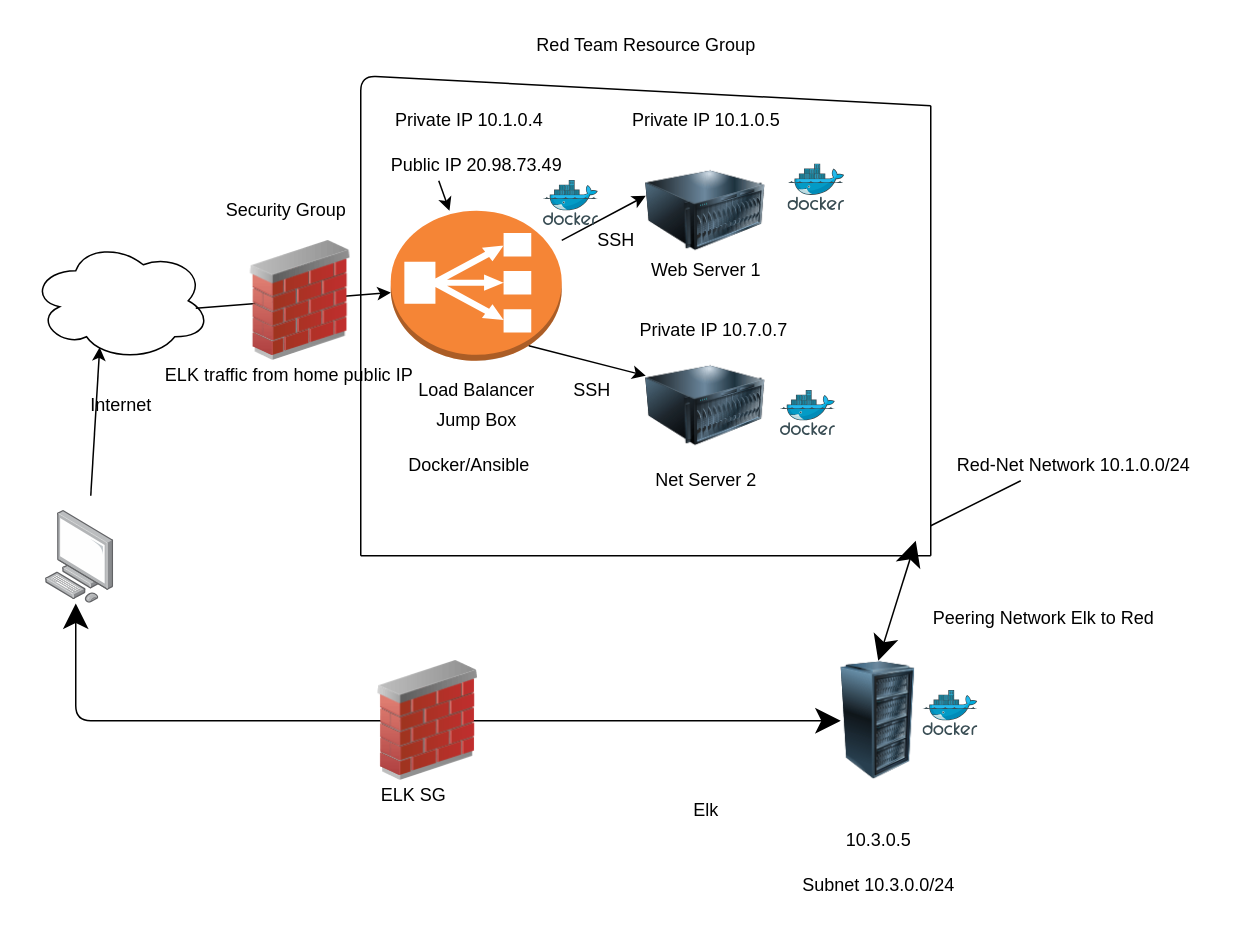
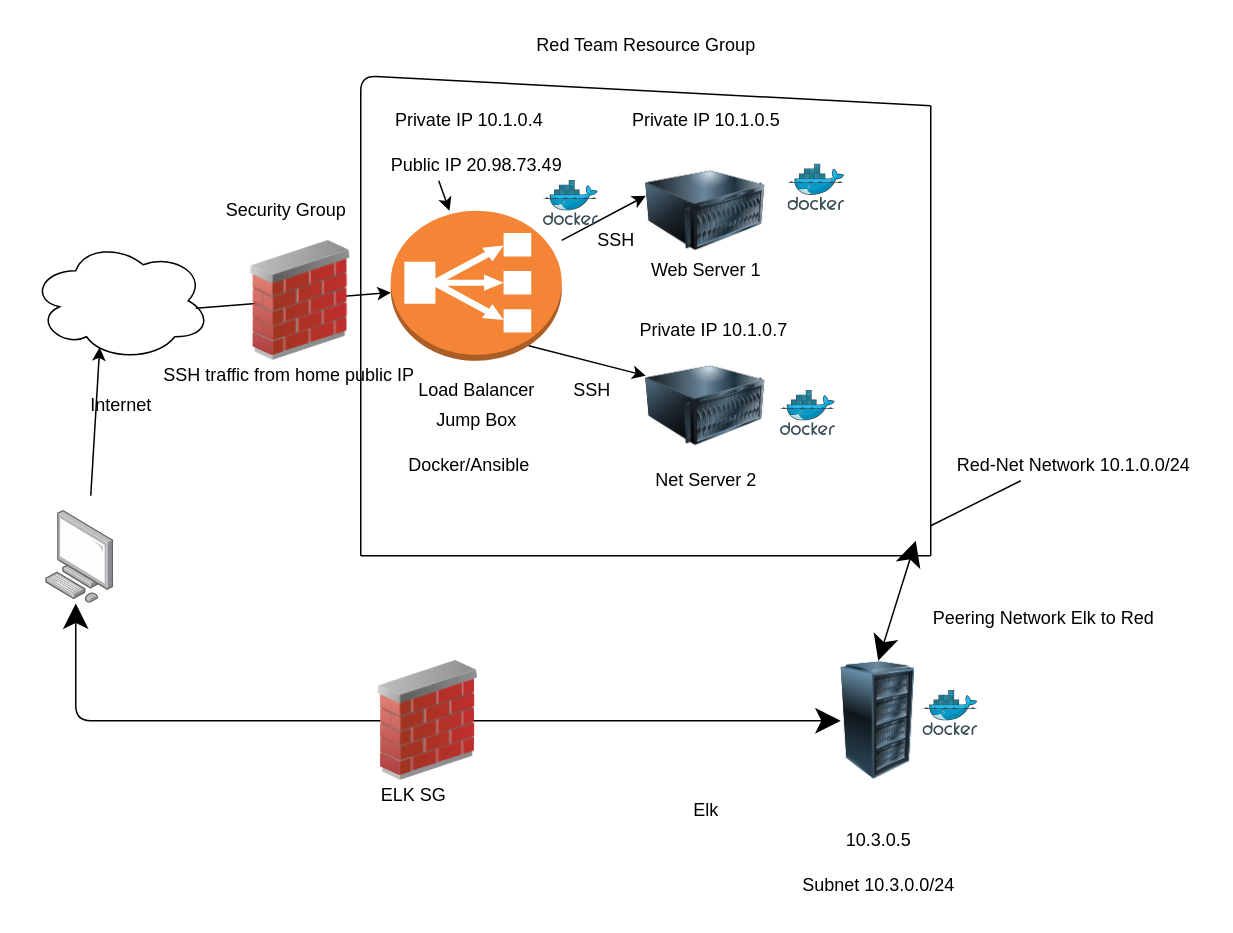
node "Private IP 10.7.0.7": label "Private IP 10.7.0.7" -> "Private IP 10.1.0.7"
node "ELK traffic from home public IP": label "ELK traffic from home public IP" -> "SSH traffic from home public IP"
